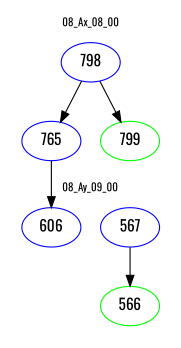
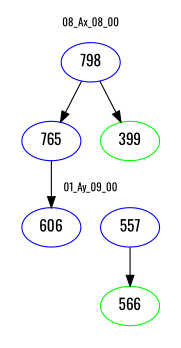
node "799": label "799" -> "399"
cluster "08_Ay_09_00": label "08_Ay_09_00" -> "01_Ay_09_00"
node "567": label "567" -> "557"
